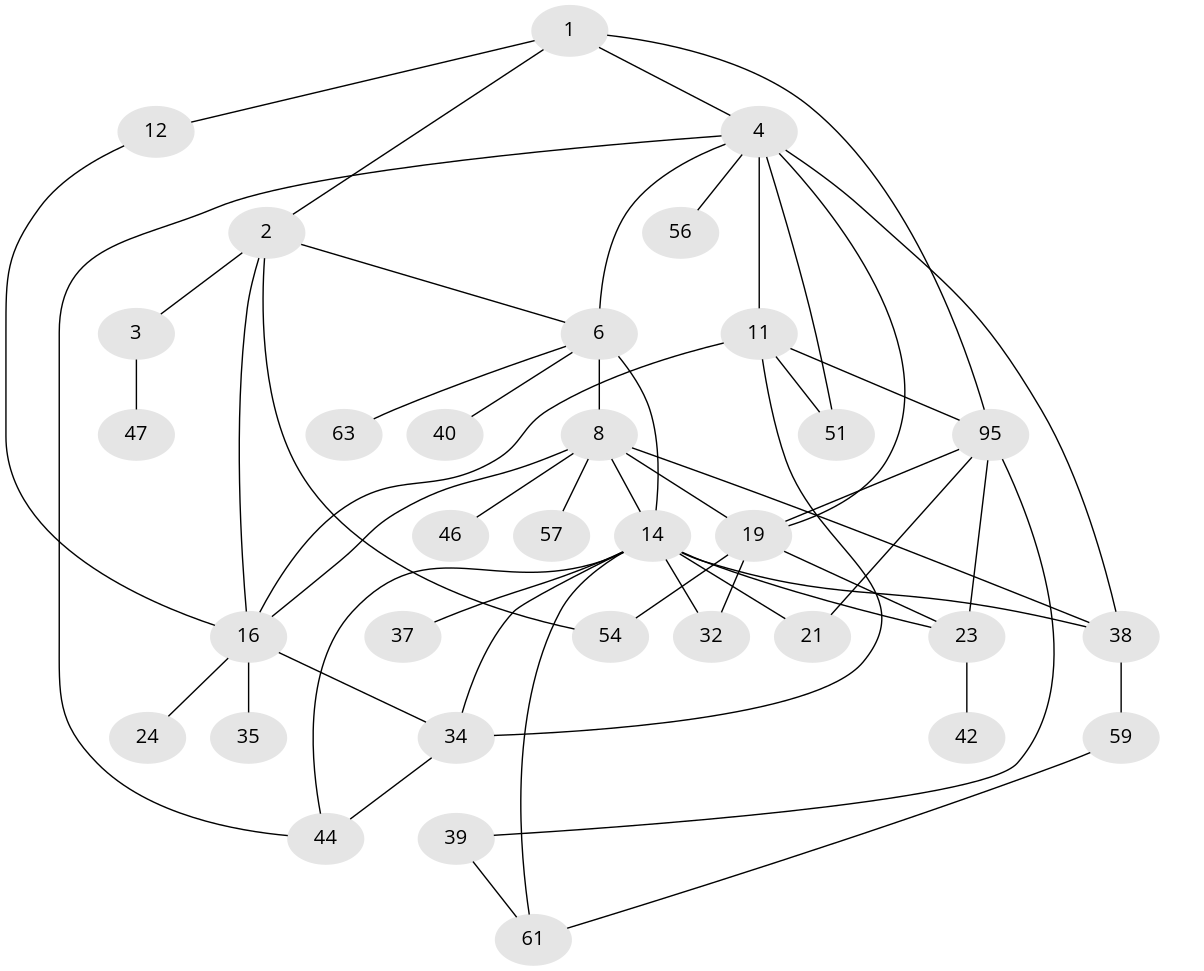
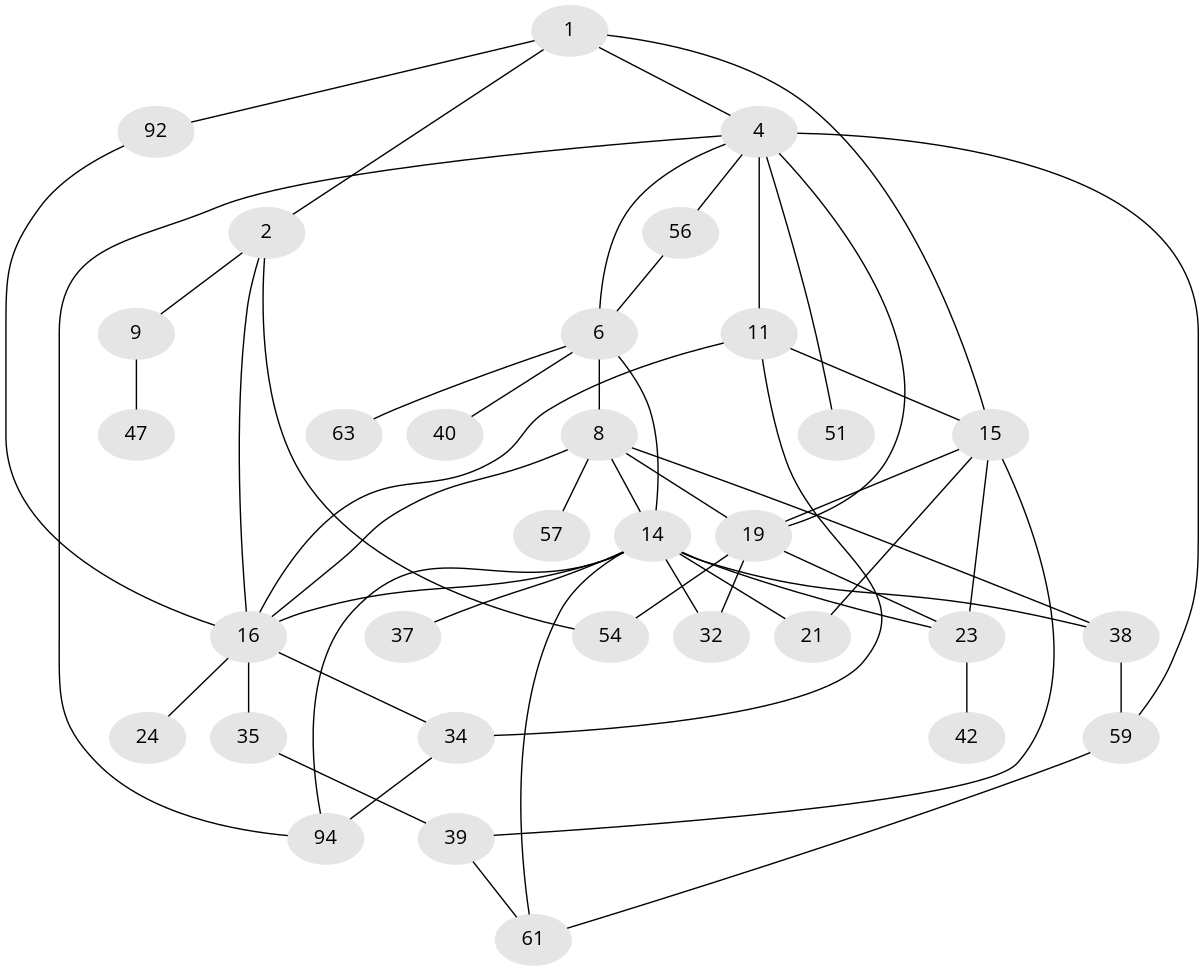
node "12": label "12" -> "92"
edge "2" -- "6": now "56" -- "6"
node "3": label "3" -> "9"
edge "4" -- "38": now "4" -- "59"
edge "11" -- "51": removed
node "95": label "95" -> "15"
node "46": removed
edge "14" -- "34": now "14" -- "16"
edge "35" -- "39": added
node "44": label "44" -> "94"
